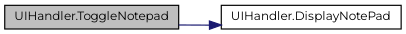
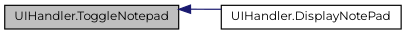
edge "UIHandler.ToggleNotepad" -> "UIHandler.DisplayNotePad": reversed
